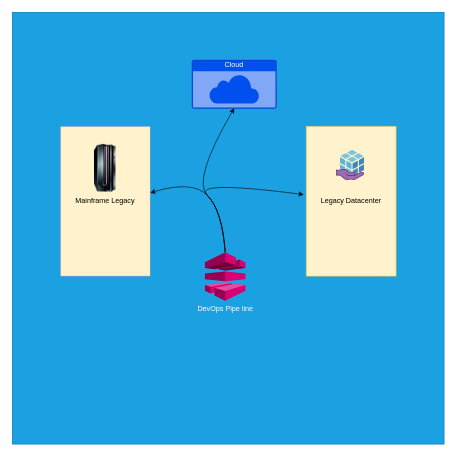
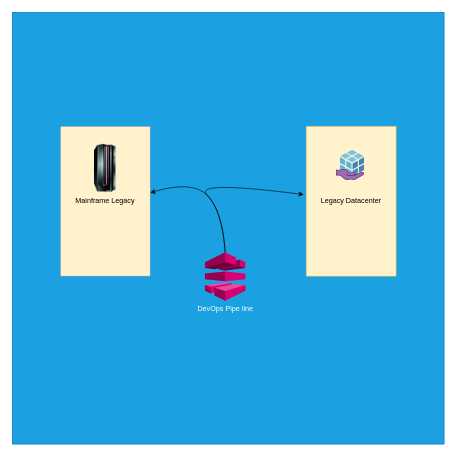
node "Cloud": removed
edge "DevOps Pipe line" -> "Cloud": removed
